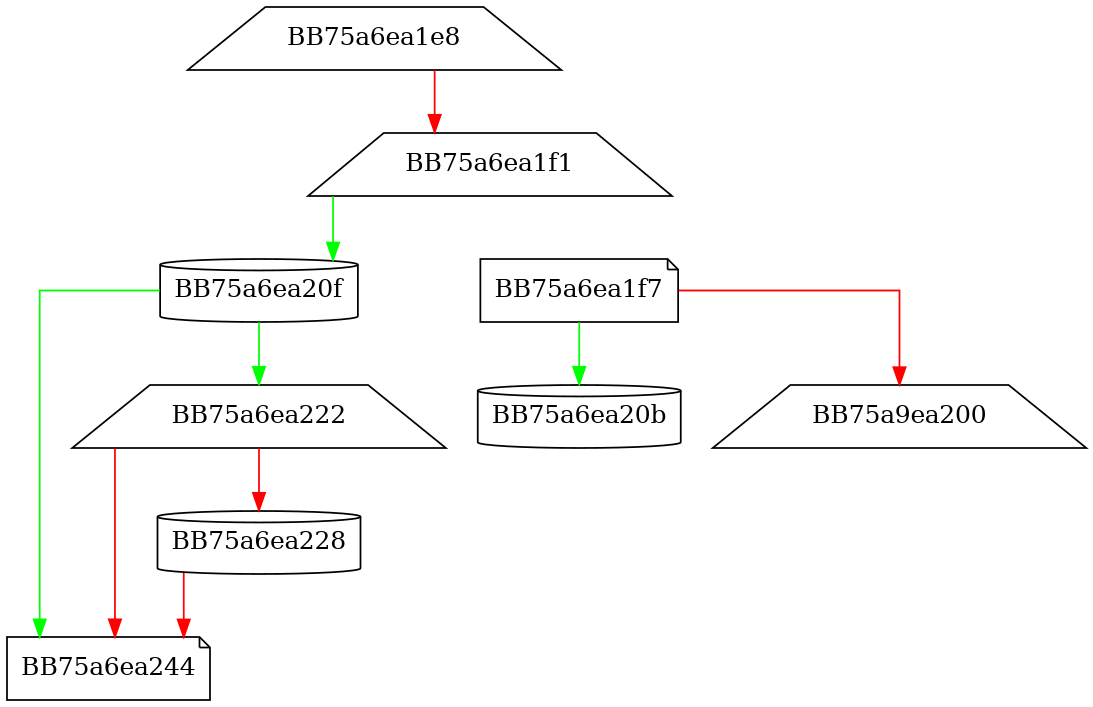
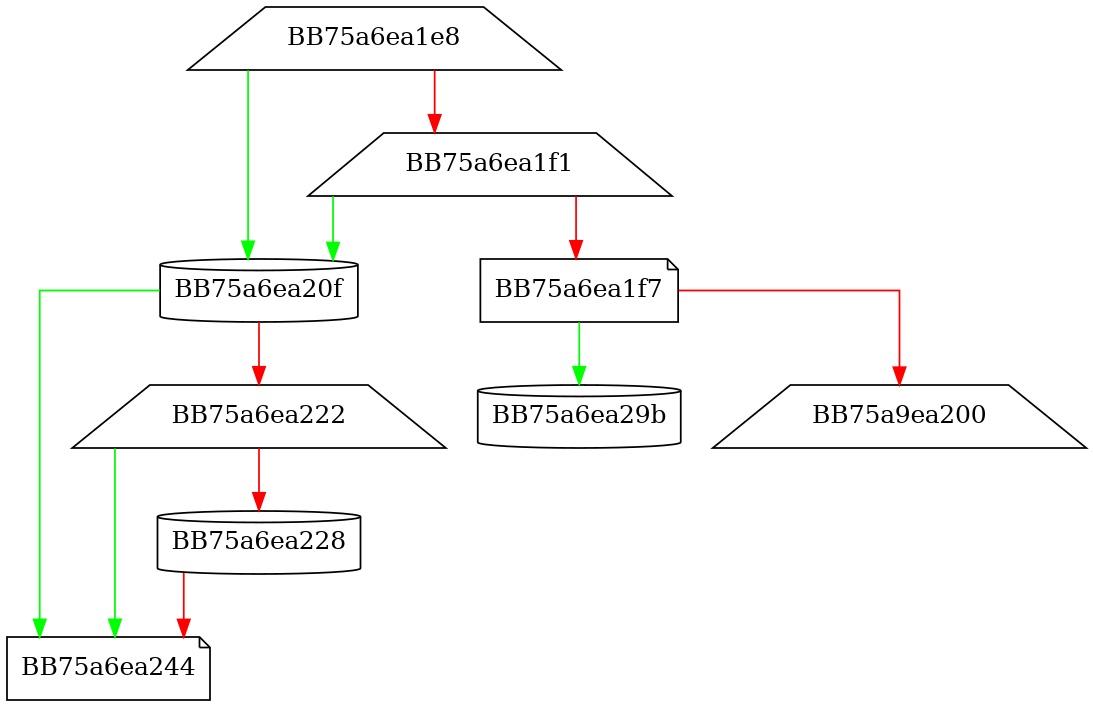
edge "BB75a6ea1e8" -> "BB75a6ea20f": added
edge "BB75a6ea1f1" -> "BB75a6ea1f7": added
edge "BB75a6ea20f" -> "BB75a6ea222": color green -> red
node "BB75a6ea20b": label "BB75a6ea20b" -> "BB75a6ea29b"
edge "BB75a6ea222" -> "BB75a6ea244": color red -> green
